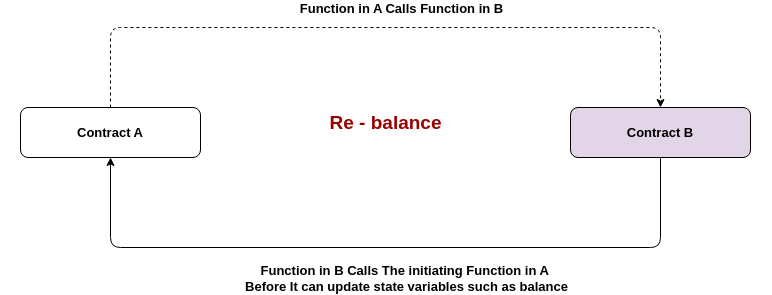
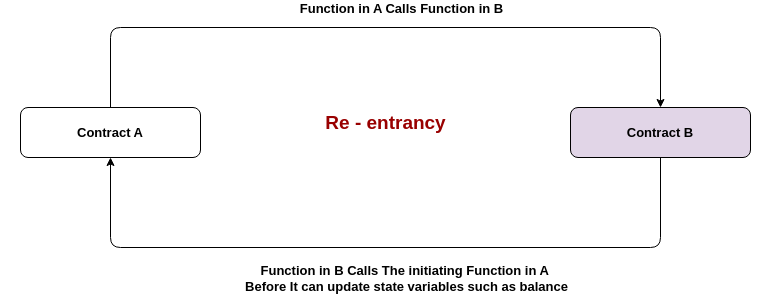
edge "Contract A" -> "Contract B": style dashed -> solid
node "Re - balance": label "Re - balance" -> "Re - entrancy"
